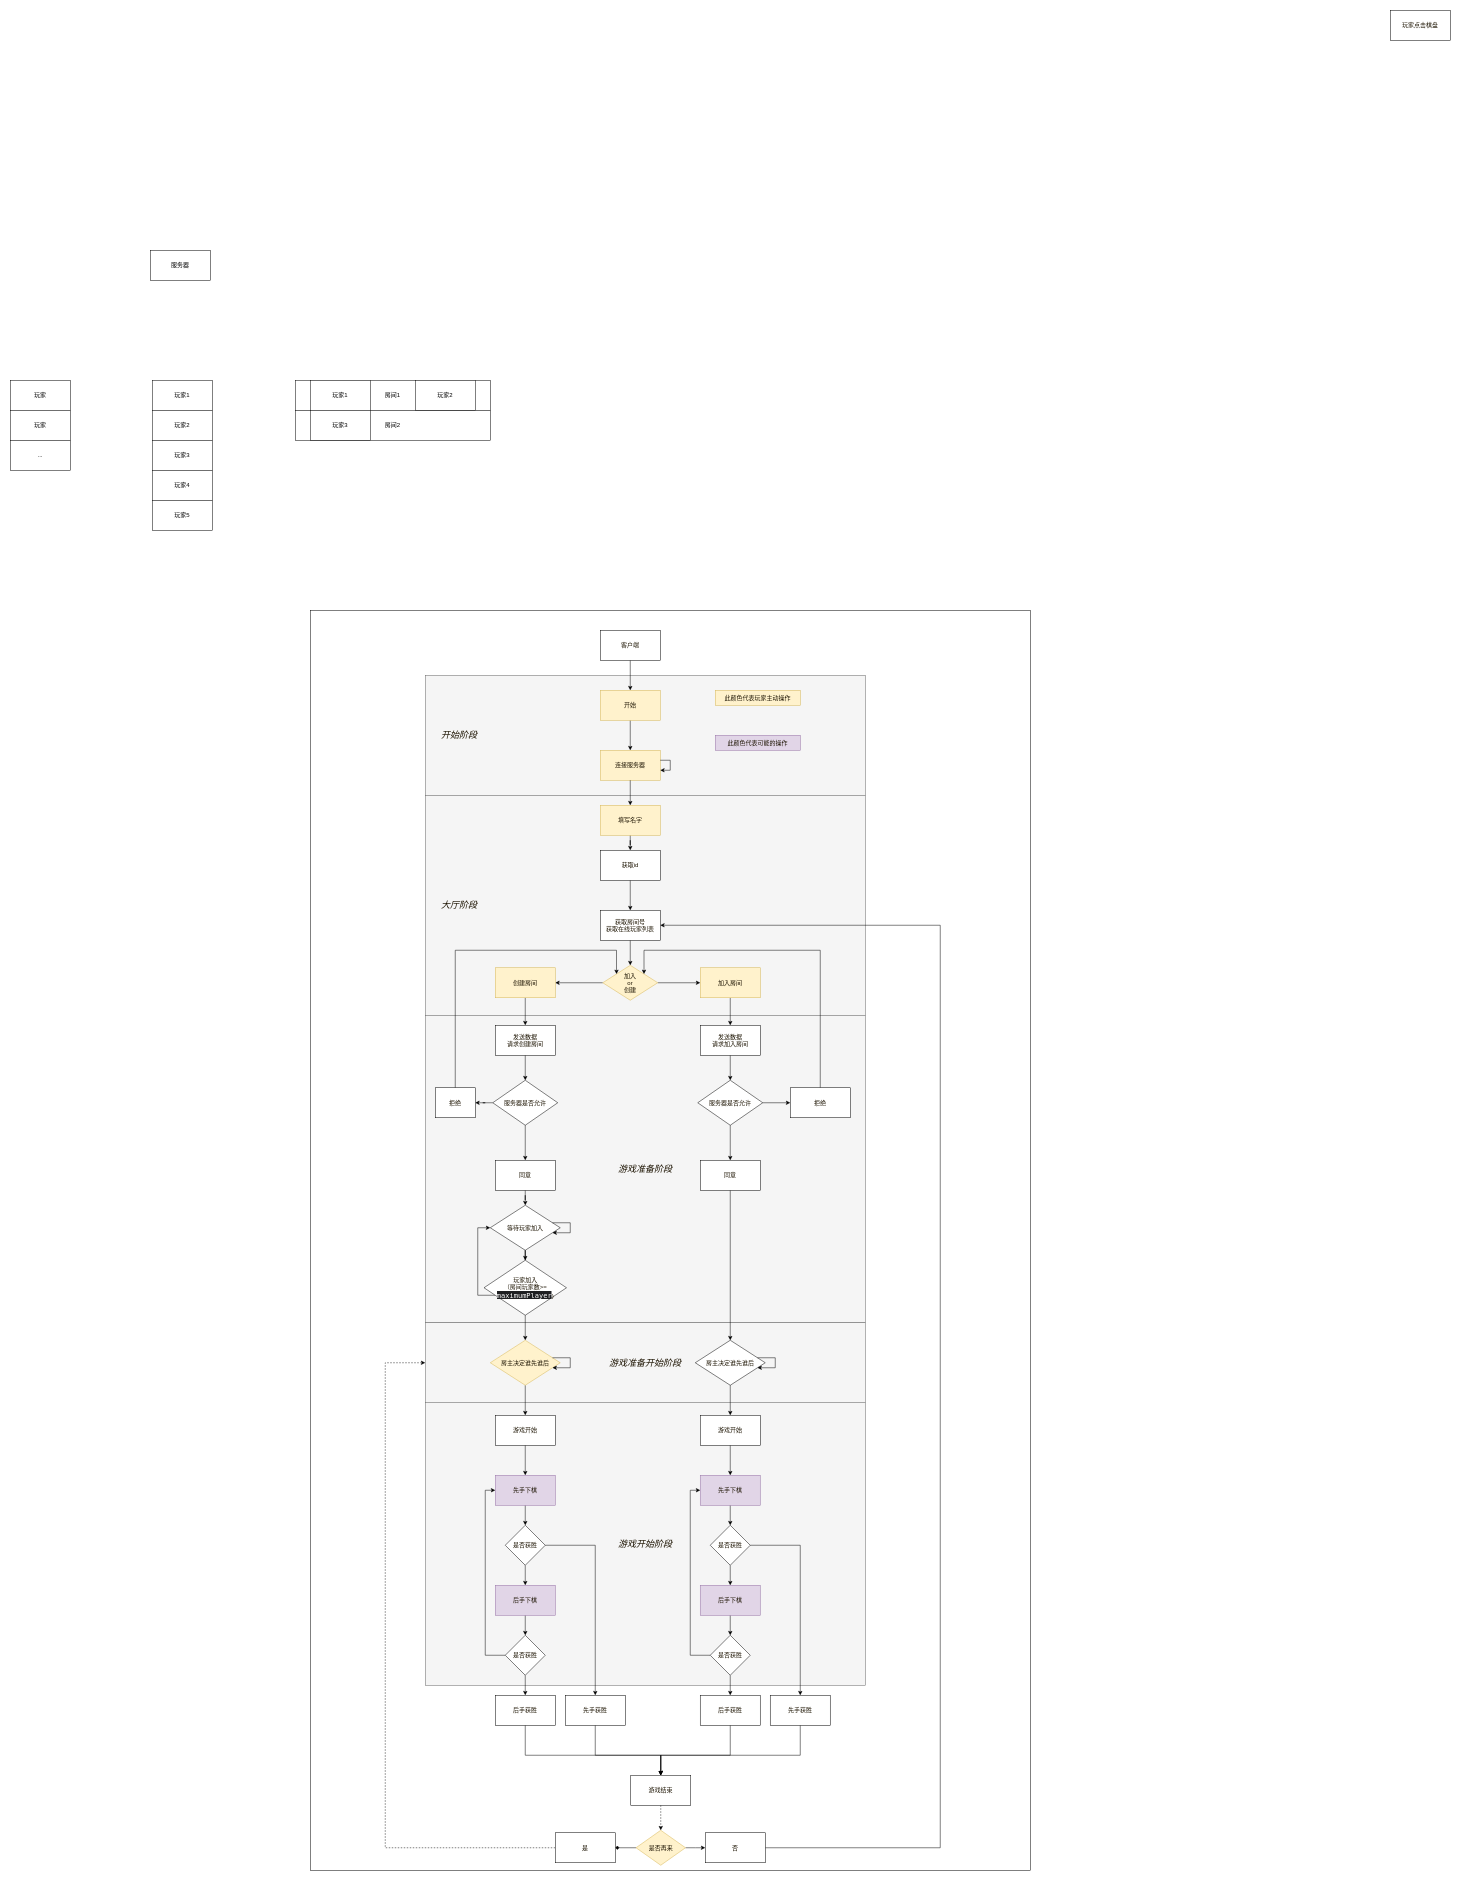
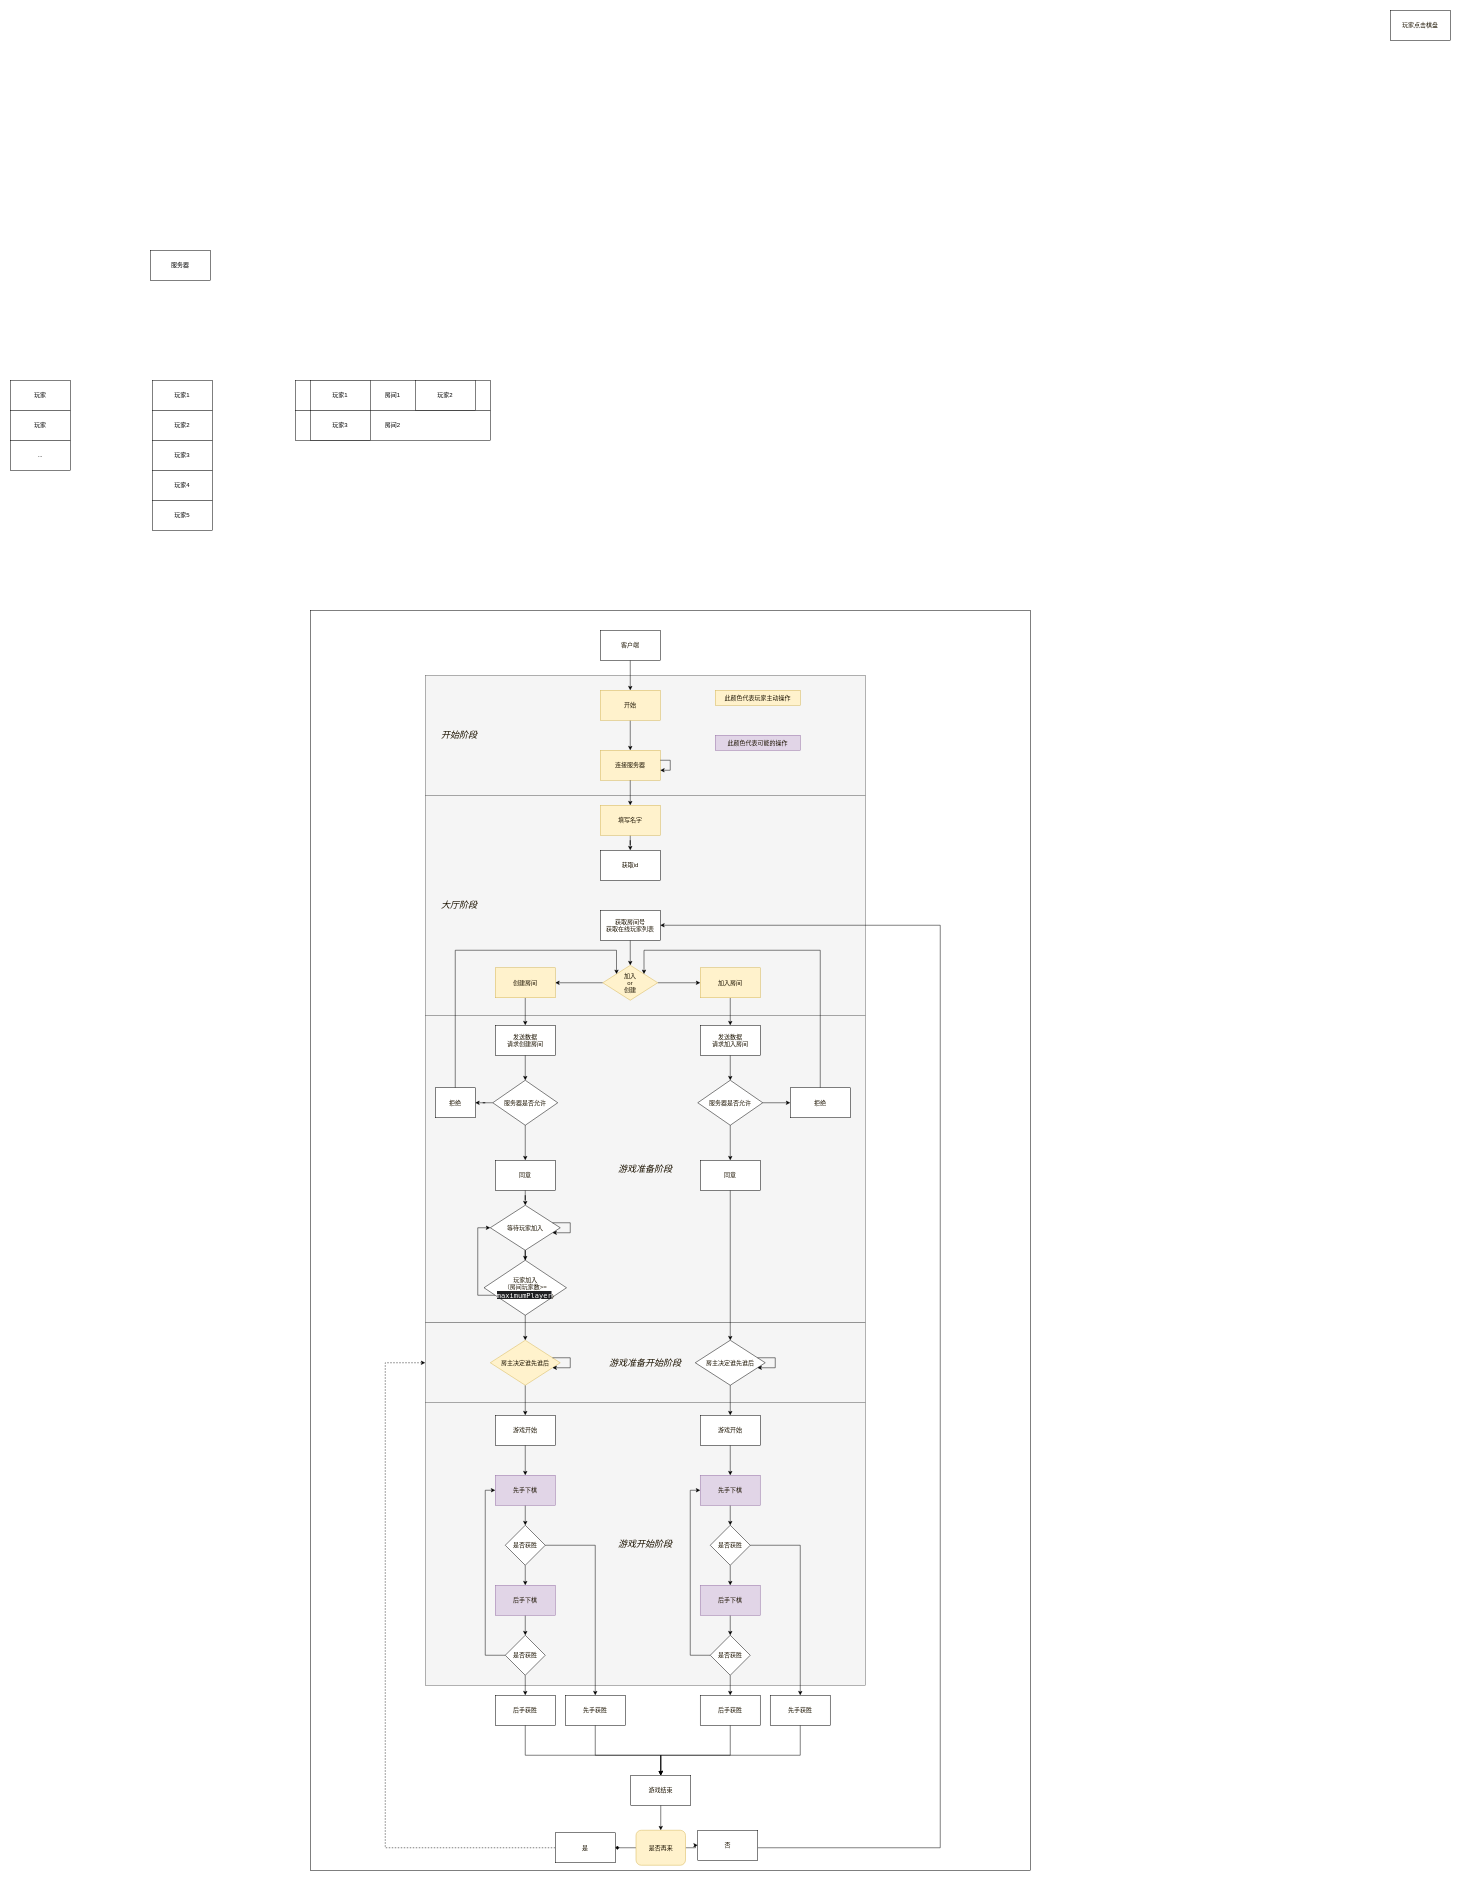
edge "获取id" -> "获取房间号 获取在线玩家列表": removed
edge "游戏结束" -> "是否再来": style dashed -> solid
node "是否再来": shape diamond -> rounded rectangle
node "否": moved (735, 1848) -> (728, 1845)
